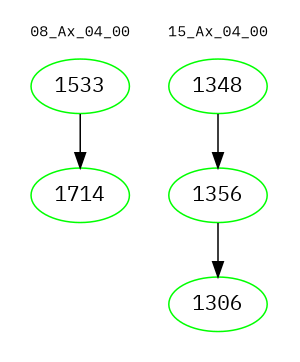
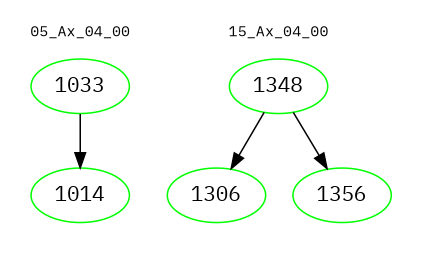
cluster "08_Ax_04_00": label "08_Ax_04_00" -> "05_Ax_04_00"
node "1533": label "1533" -> "1033"
node "1714": label "1714" -> "1014"
edge "1356" -> "1306": now "1348" -> "1306"
